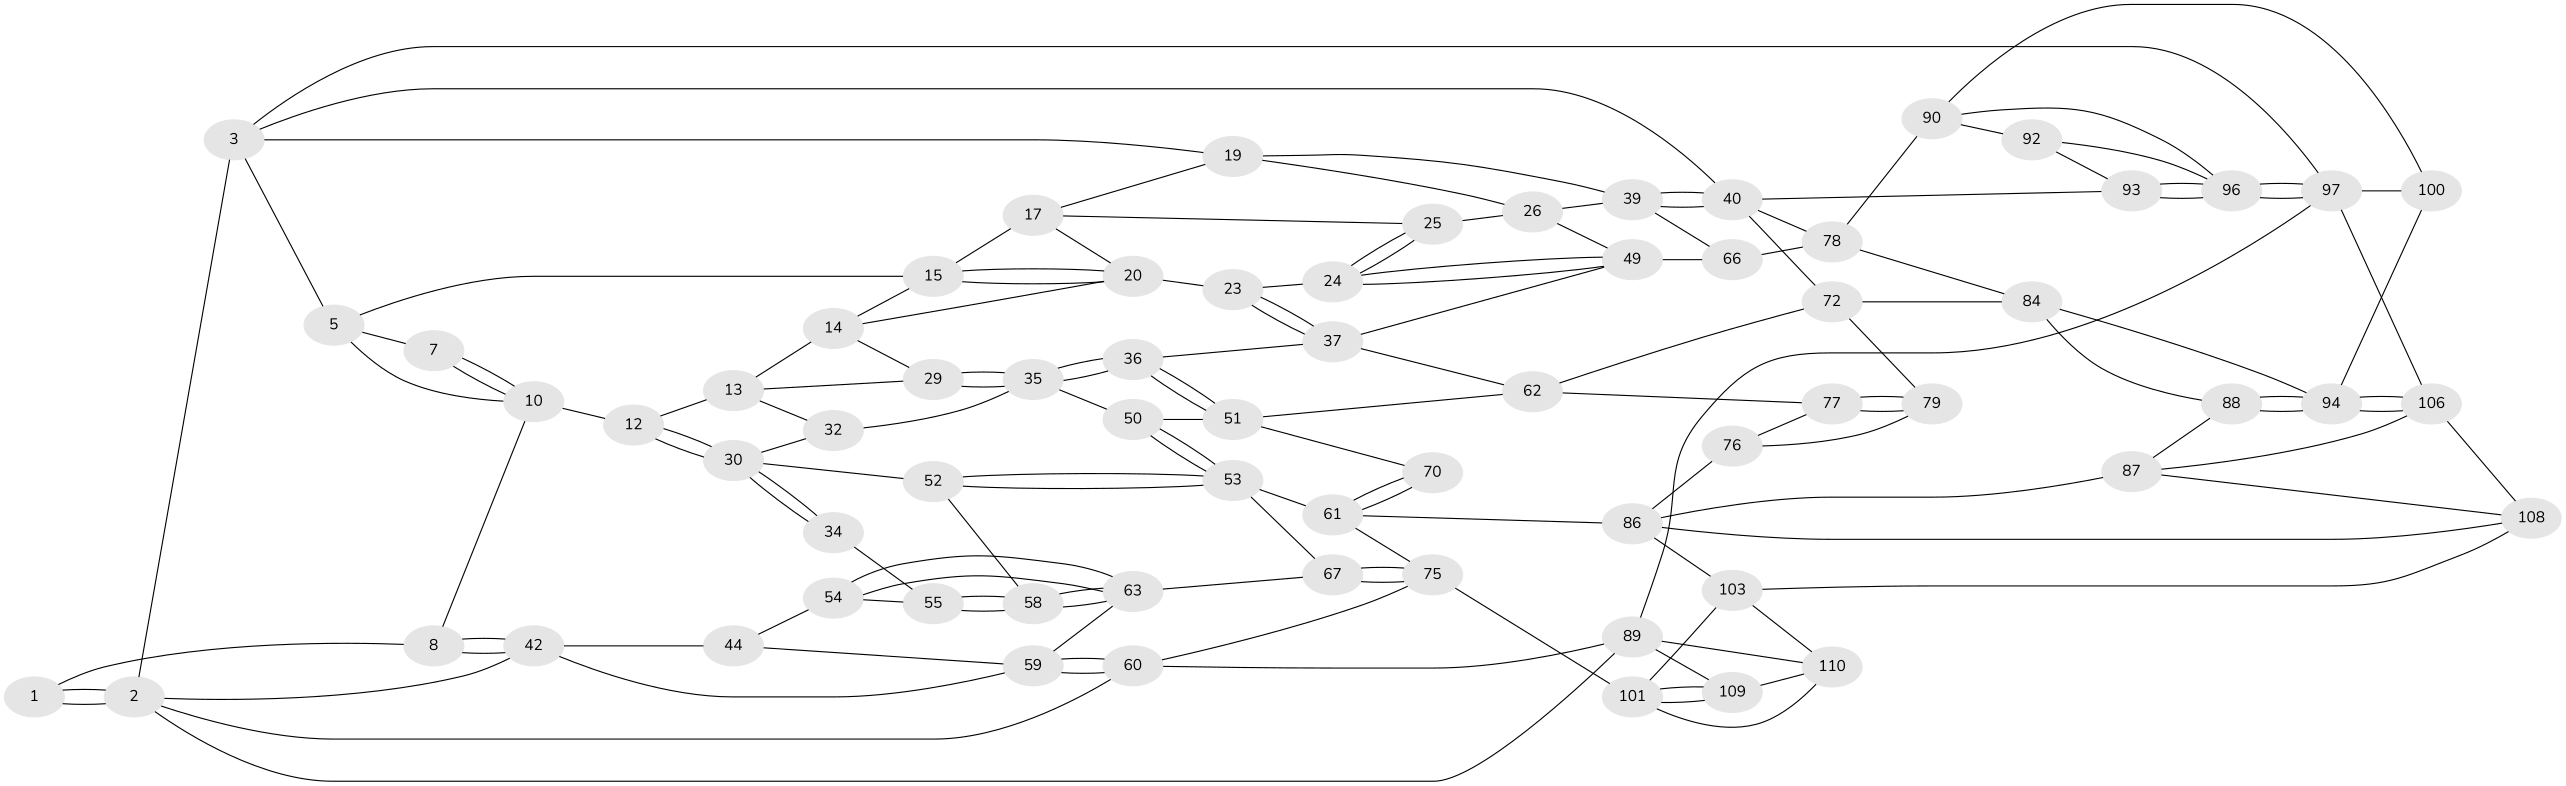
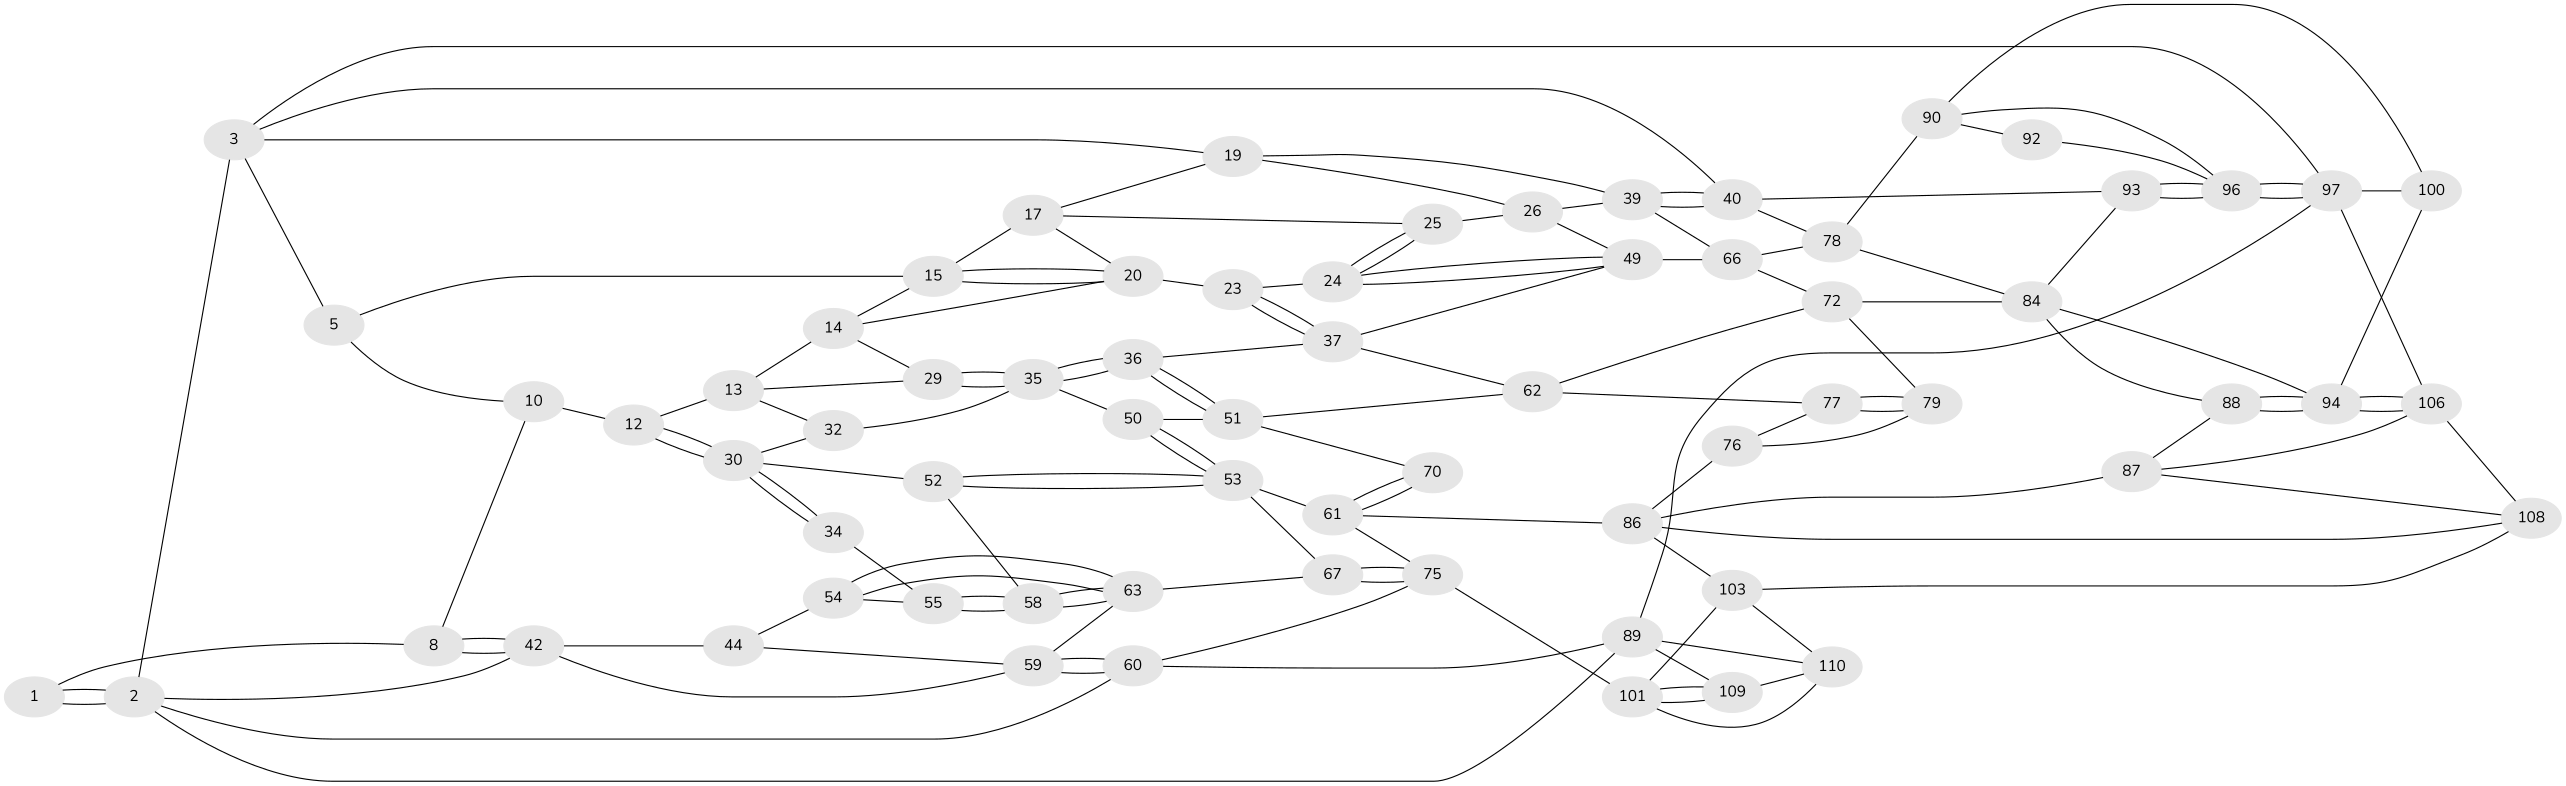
edge "92" -- "93": now "84" -- "93"
edge "40" -- "72": now "66" -- "72"
node "7": removed
